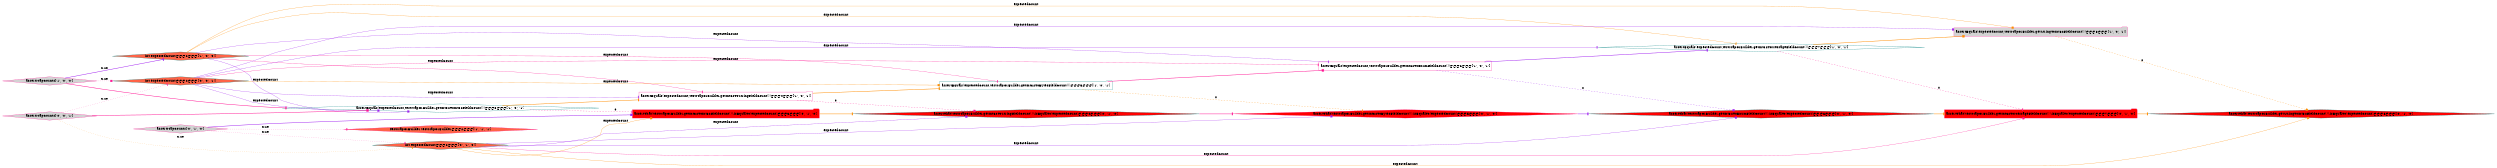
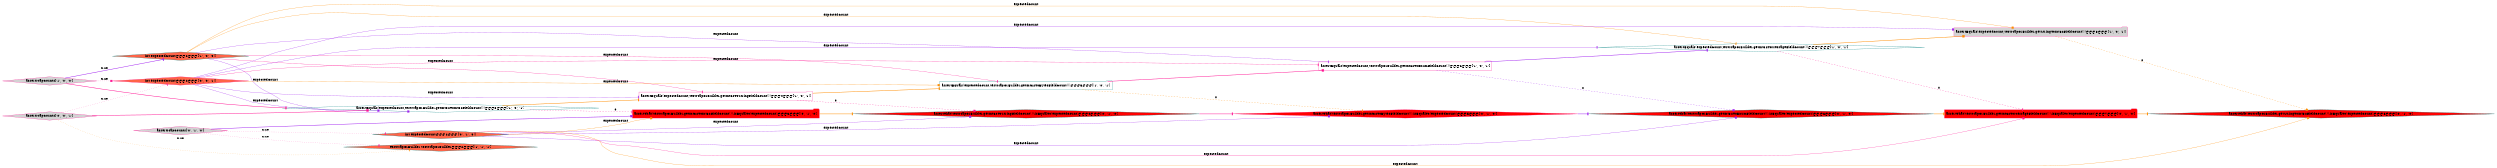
node "int expectedCount@@@2@@@['0', '0', '1']": color teal -> deeppink
node "TestMapOrBuilder testMapOrBuilder@@@2@@@['1', '1', '1']": color deeppink -> teal
edge "assertMapCounts['0', '0', '1']" -> "int expectedCount@@@2@@@['0', '1', '0']": now "assertMapCounts['0', '0', '1']" -> "TestMapOrBuilder testMapOrBuilder@@@2@@@['1', '1', '1']"
